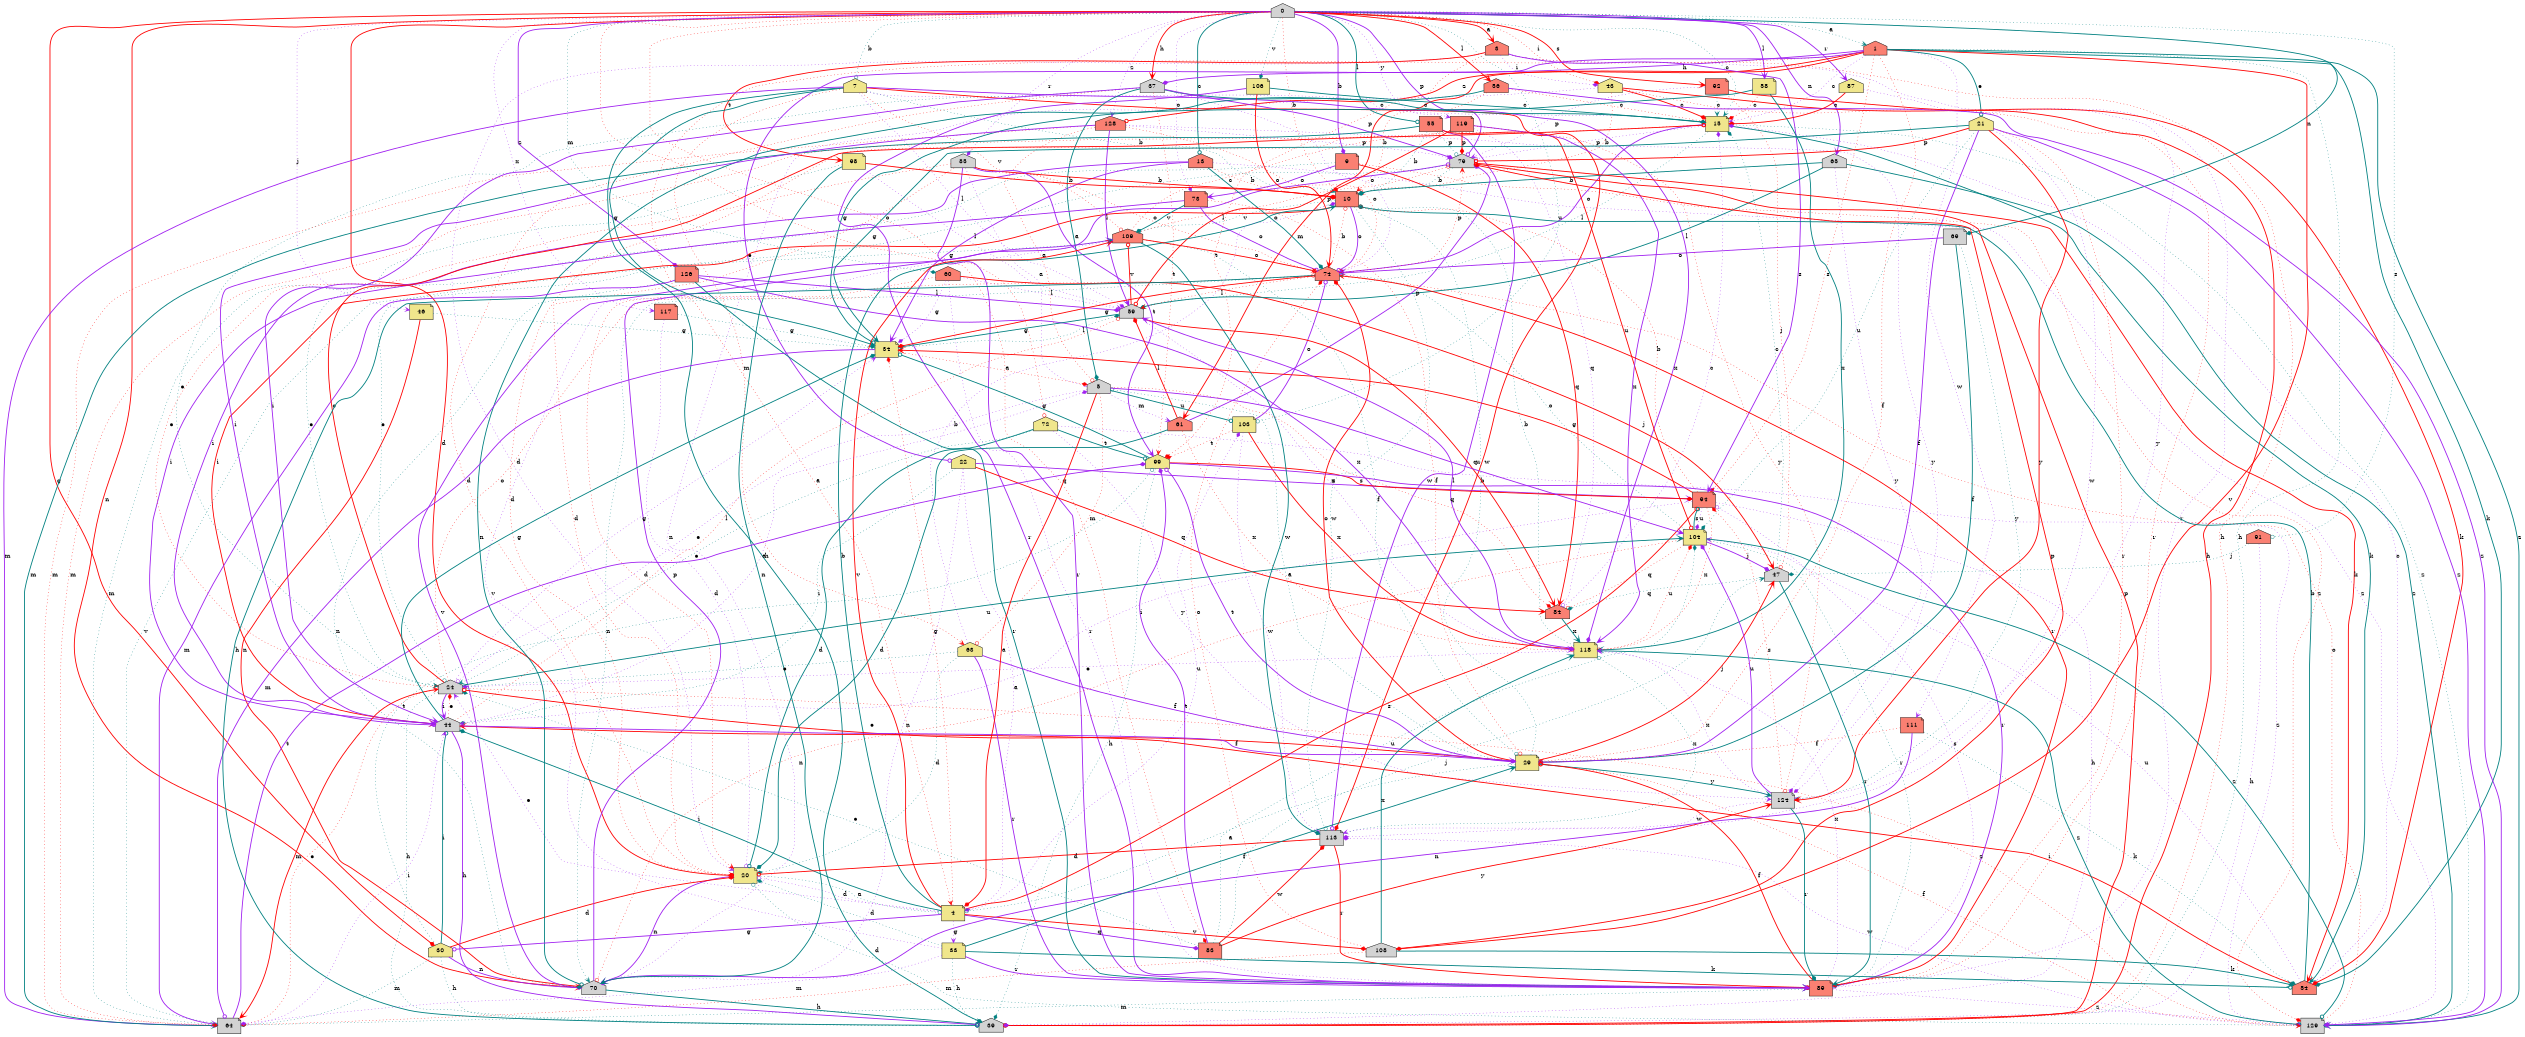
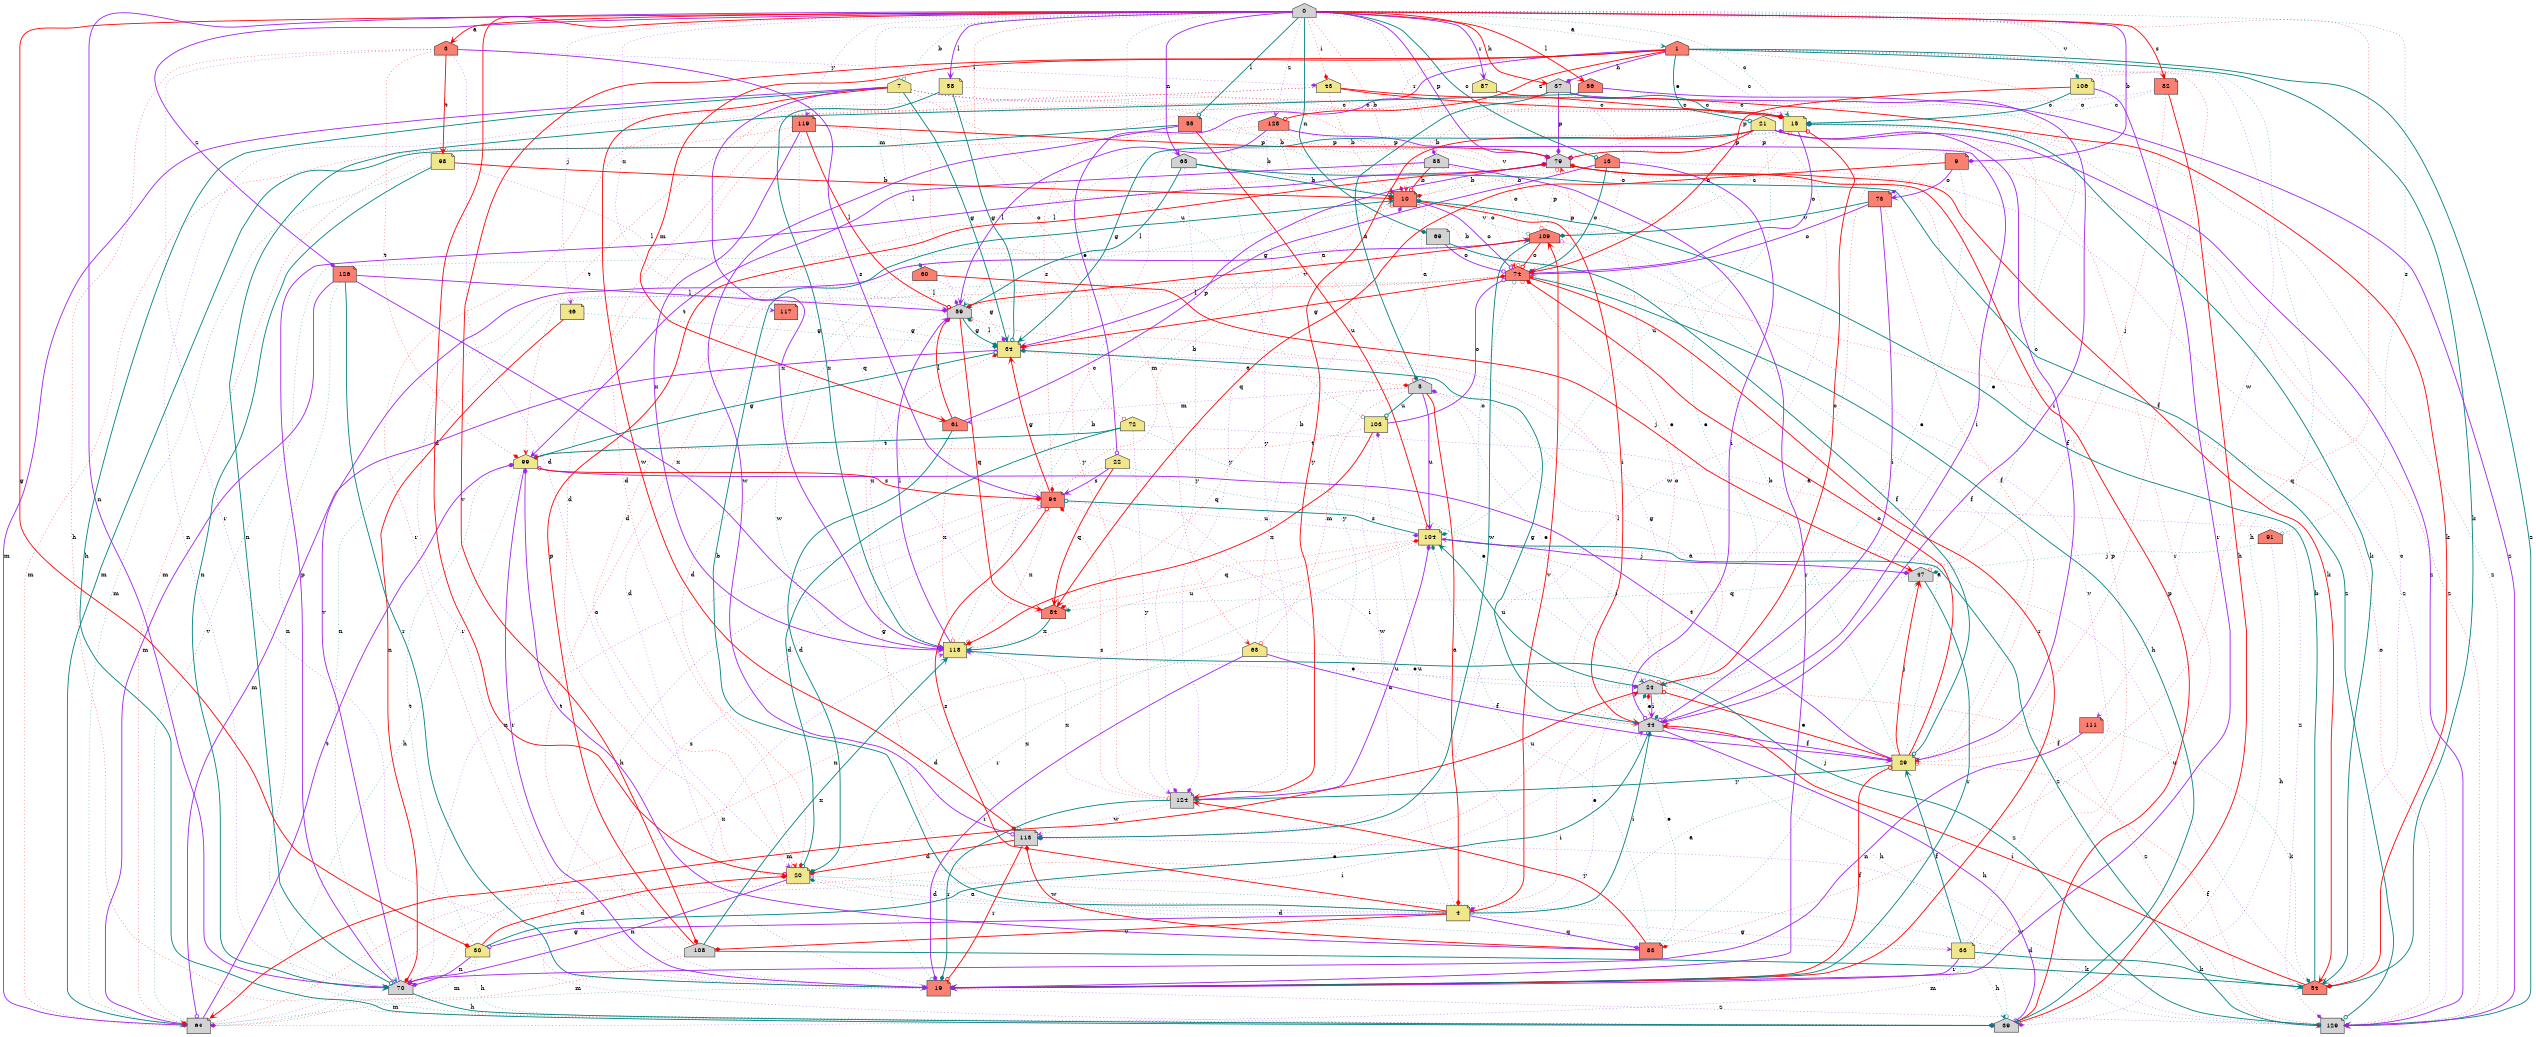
node "92": label "92" -> "82"
edge "0" -> "70": color red -> purple
edge "33" -> "79": added, label "p"
node "89": label "89" -> "19"
